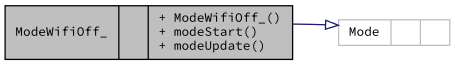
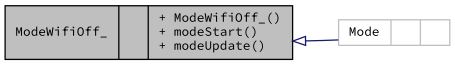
edge "ModeWifiOff_" -> "Mode": reversed
